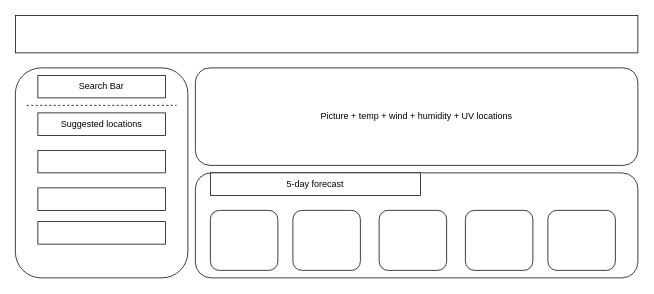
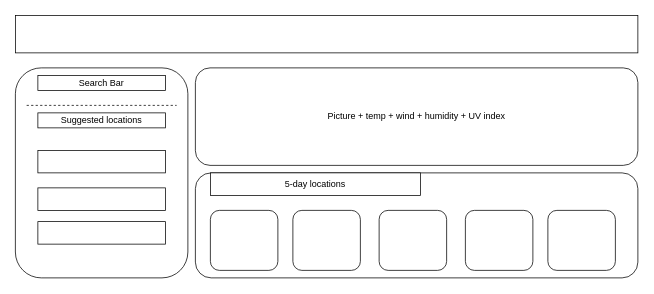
node "Search Bar": size 128x23 -> 128x15
node "Picture + temp + wind + humidity + UV locations": label "Picture + temp + wind + humidity + UV locations" -> "Picture + temp + wind + humidity + UV index"
node "Suggested locations": size 128x23 -> 128x15
node "5-day forecast": label "5-day forecast" -> "5-day locations"
